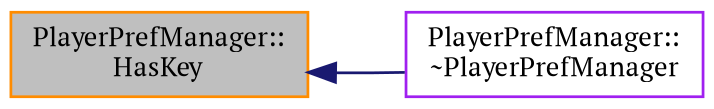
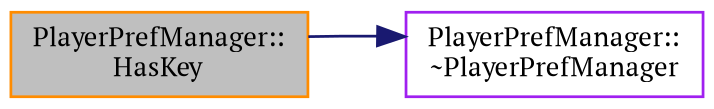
edge "PlayerPrefManager:: ~PlayerPrefManager" -> "PlayerPrefManager:: HasKey": reversed
